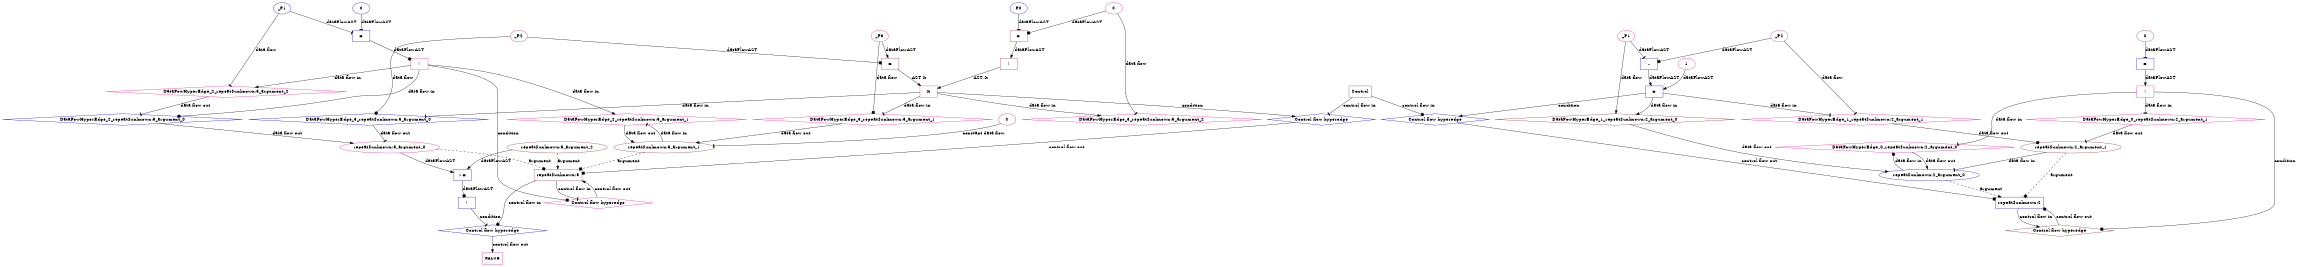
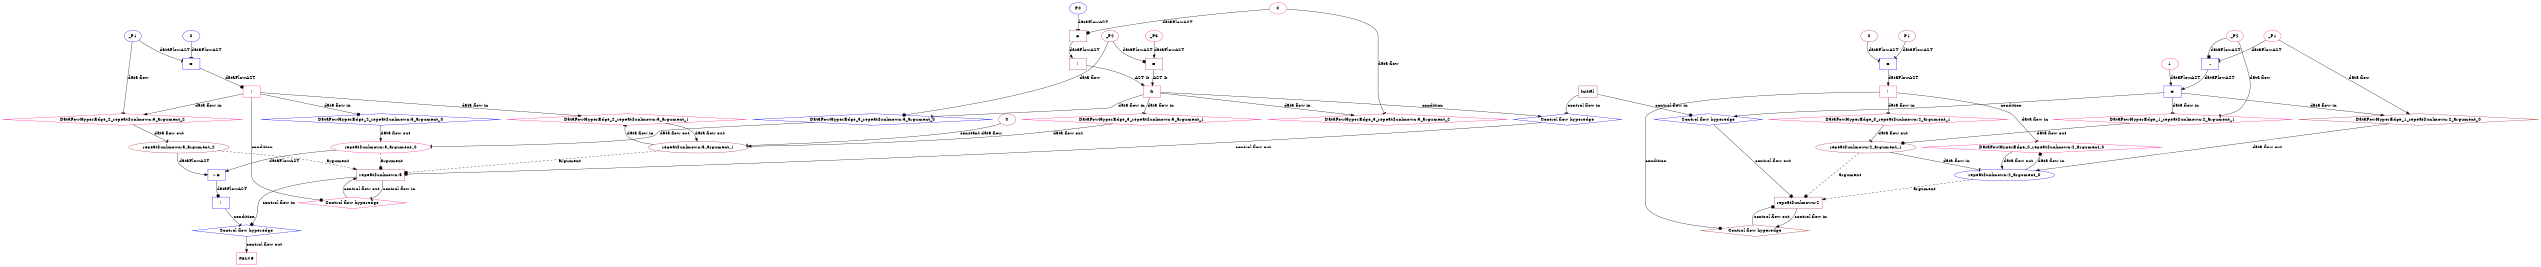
node "P1": added
edge "_P3" -> "DataFowHyperEdge_3_repeat$unknown:5_argument_1": removed, label "data flow"
node "Control": label "Control" -> "Initial"
edge "DataFowHyperEdge_2_repeat$unknown:5_argument_2" -> "DataFowHyperEdge_2_repeat$unknown:5_argument_0": now "DataFowHyperEdge_2_repeat$unknown:5_argument_2" -> "repeat$unknown:5_argument_2"
node "repeat$unknown:2": color blue -> brown
